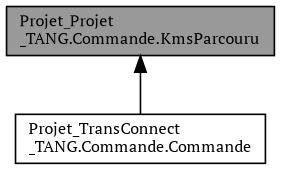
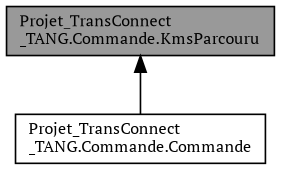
node "Projet_Projet _TANG.Commande.KmsParcouru": label "Projet_Projet _TANG.Commande.KmsParcouru" -> "Projet_TransConnect _TANG.Commande.KmsParcouru"
